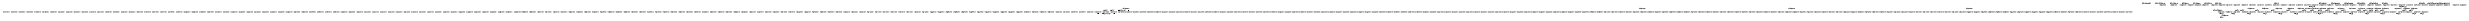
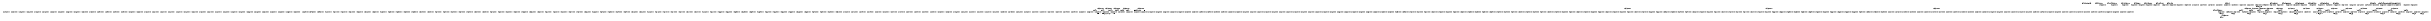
edge "File##/lib/libstdc++.so.6" -> "Process##42": now "File##/lib/libstdc++.so.6" -> "Process##15"
